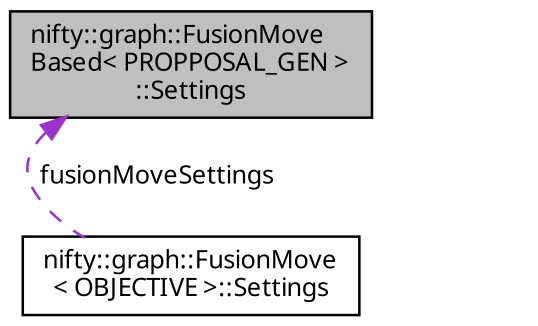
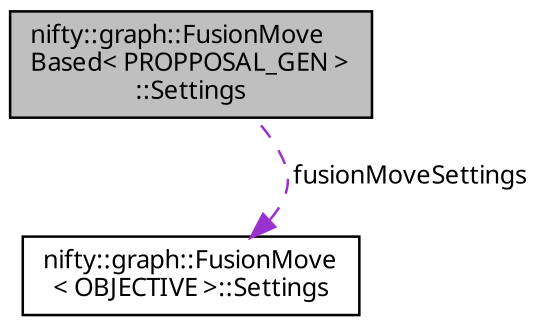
edge "nifty::graph::FusionMove < OBJECTIVE >::Settings" -> "nifty::graph::FusionMove Based< PROPPOSAL_GEN > ::Settings": reversed
